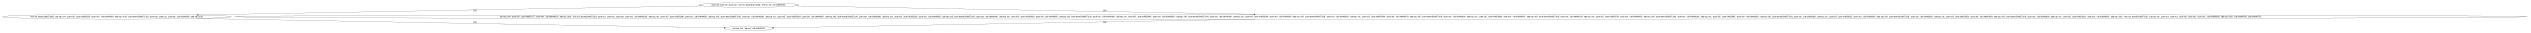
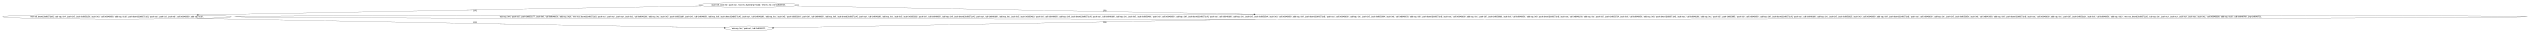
node "'sub esp, 0xc', 'esp esi', 'call 0x8049170',": label "'sub esp, 0xc', 'esp esi', 'call 0x8049170'," -> "'sub esp, 0xc', 'push esi', 'call 0x8049170',"
